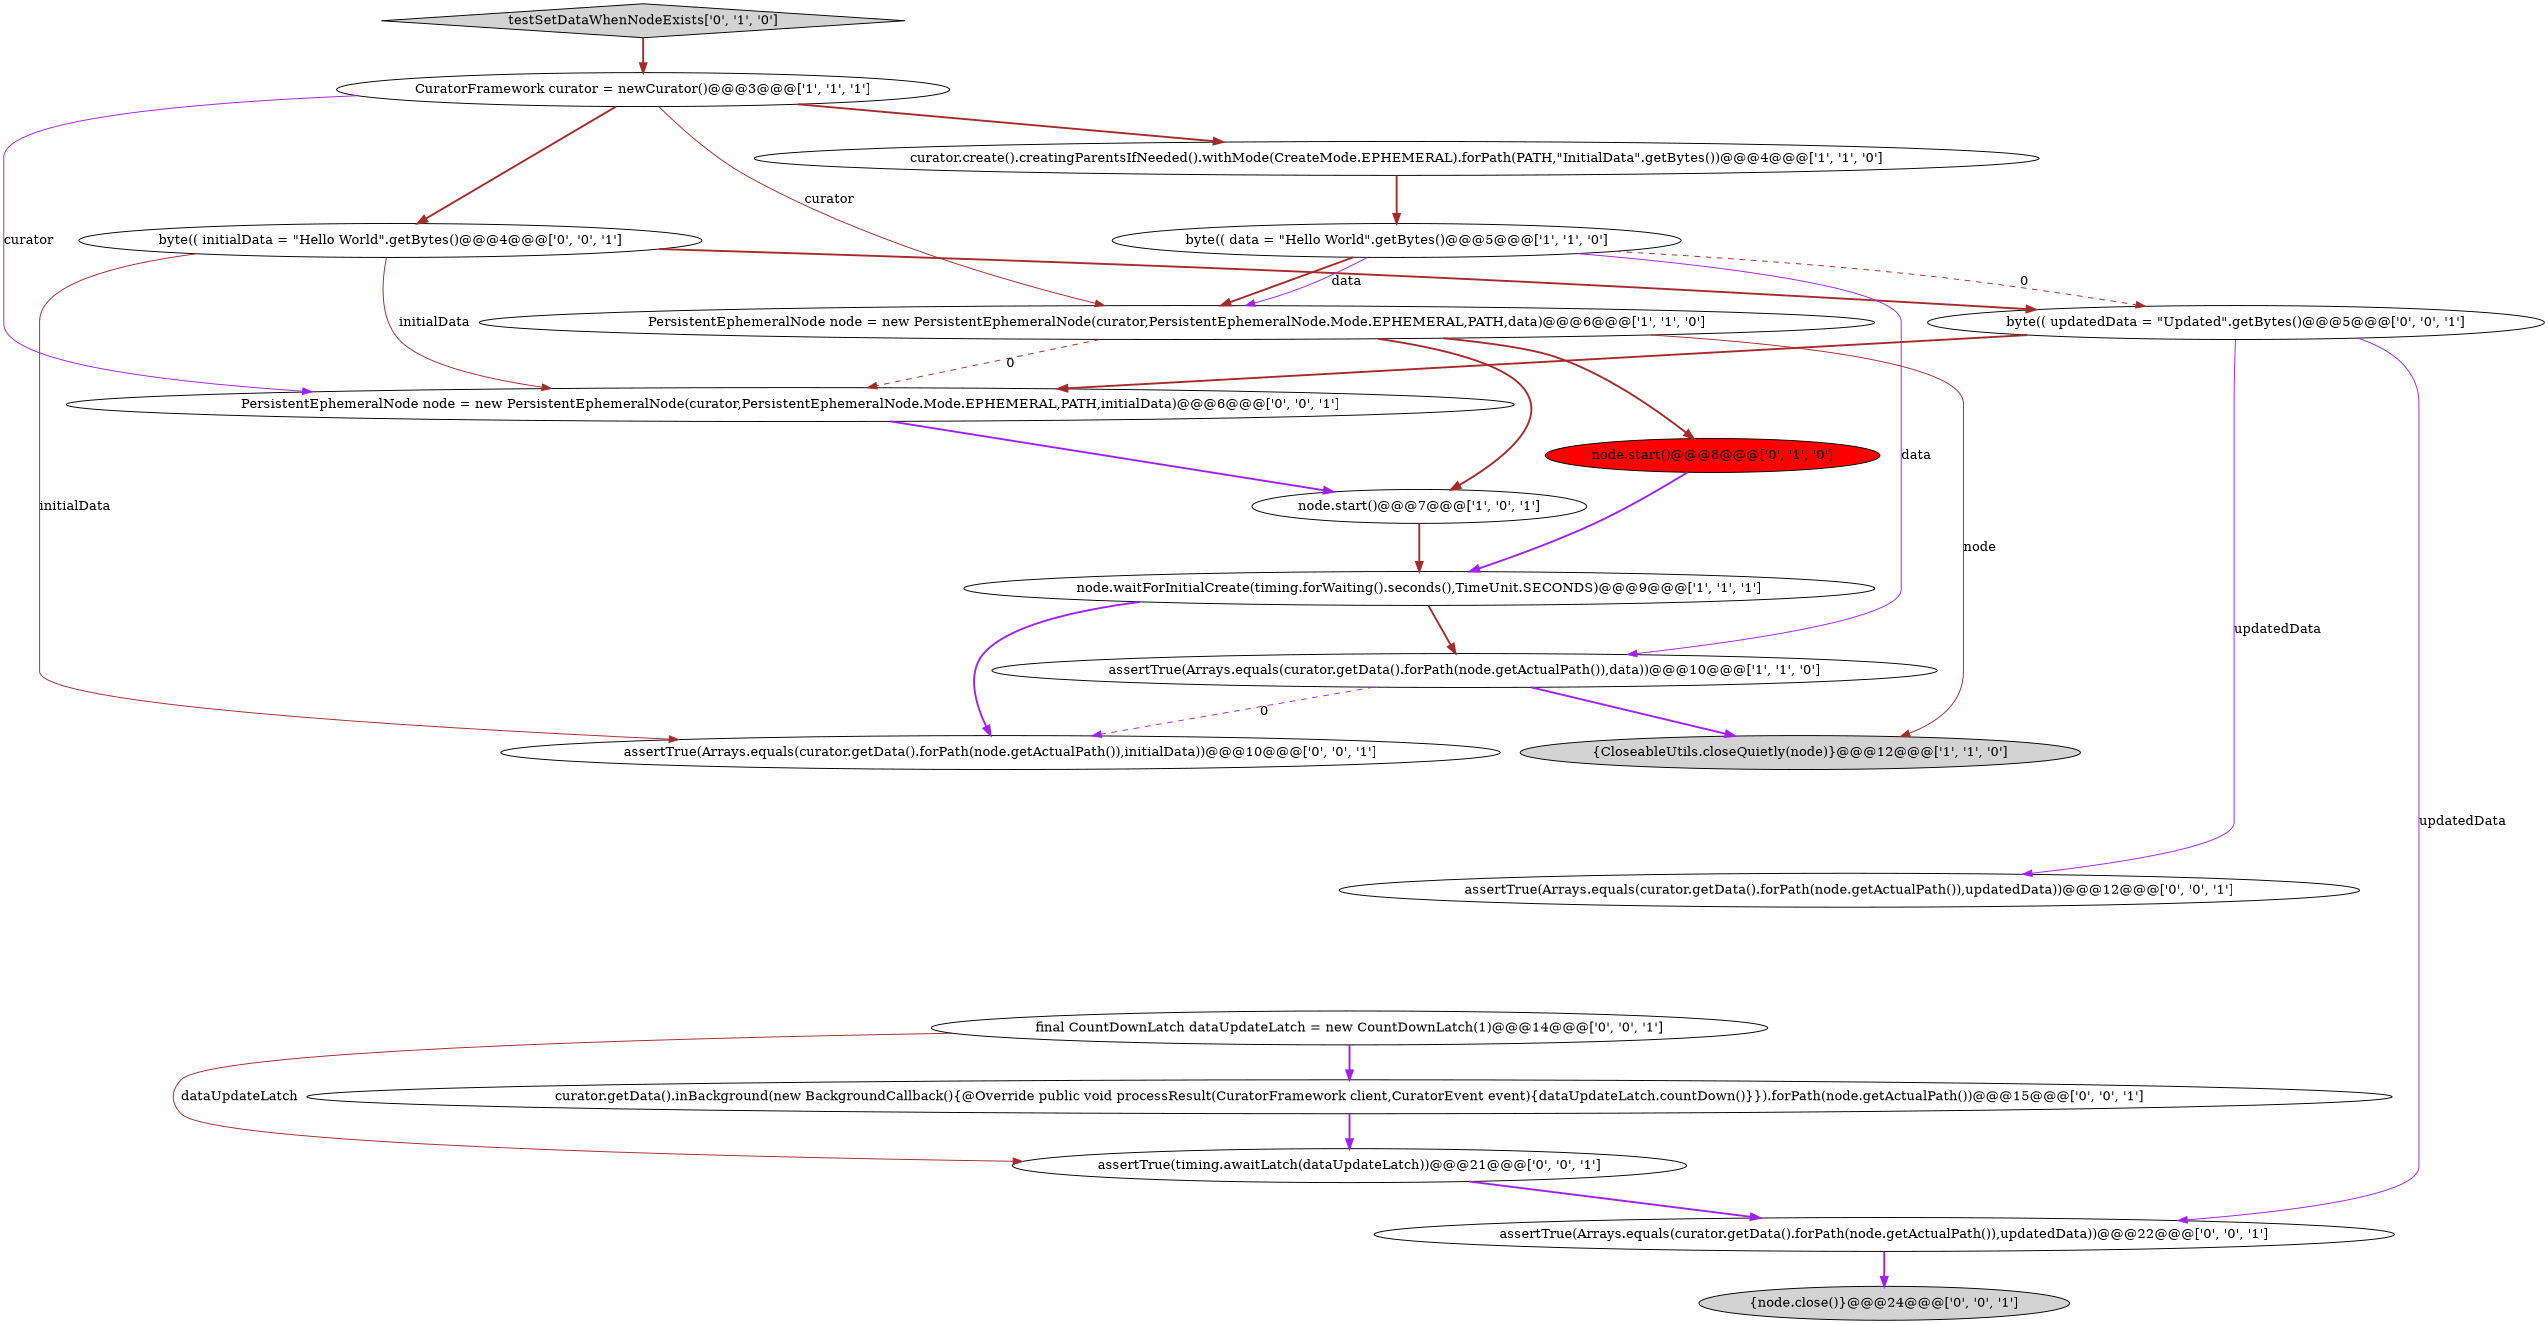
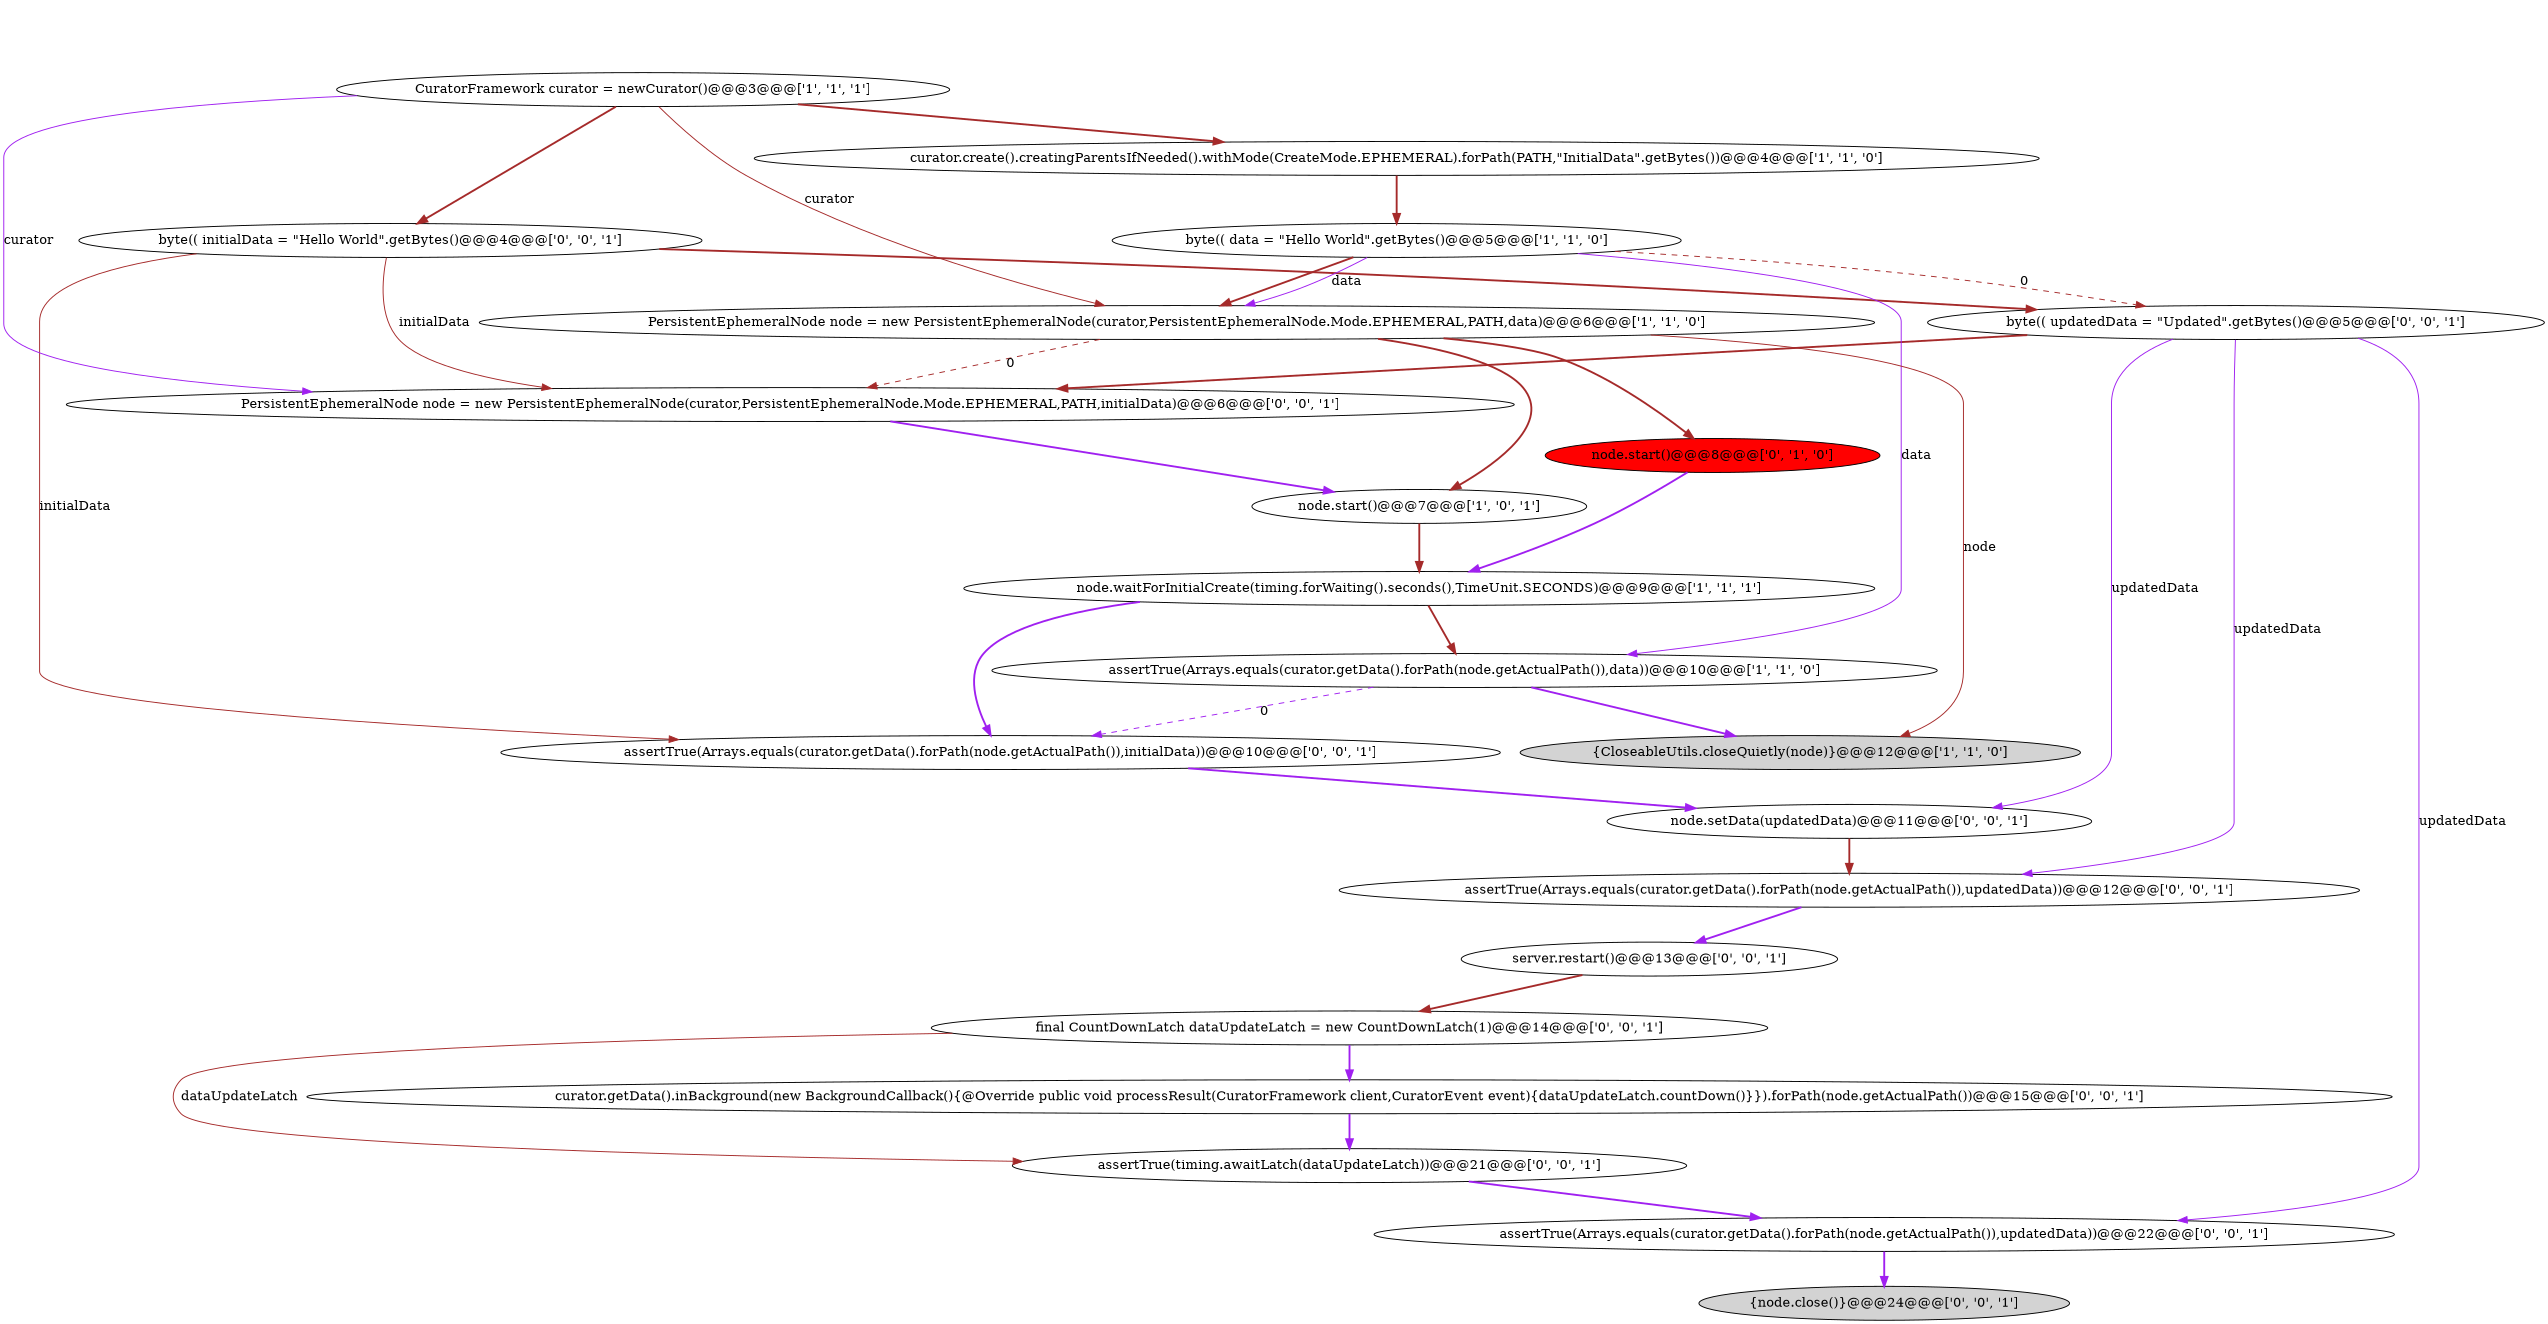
node "testSetDataWhenNodeExists['0', '1', '0']": removed
node "node.setData(updatedData)@@@11@@@['0', '0', '1']": added
node "server.restart()@@@13@@@['0', '0', '1']": added
